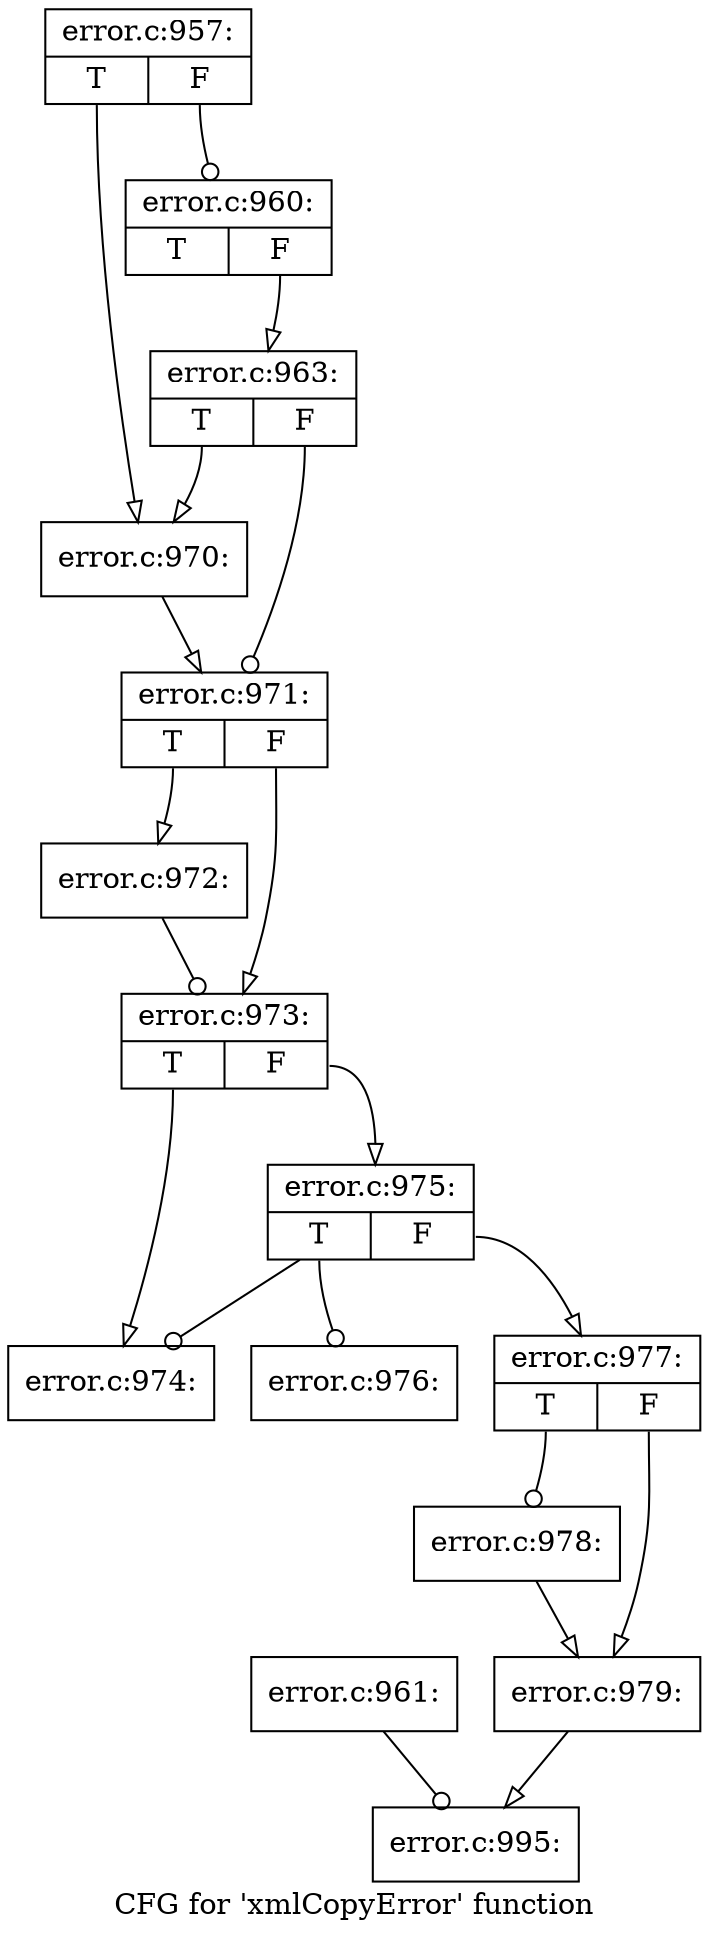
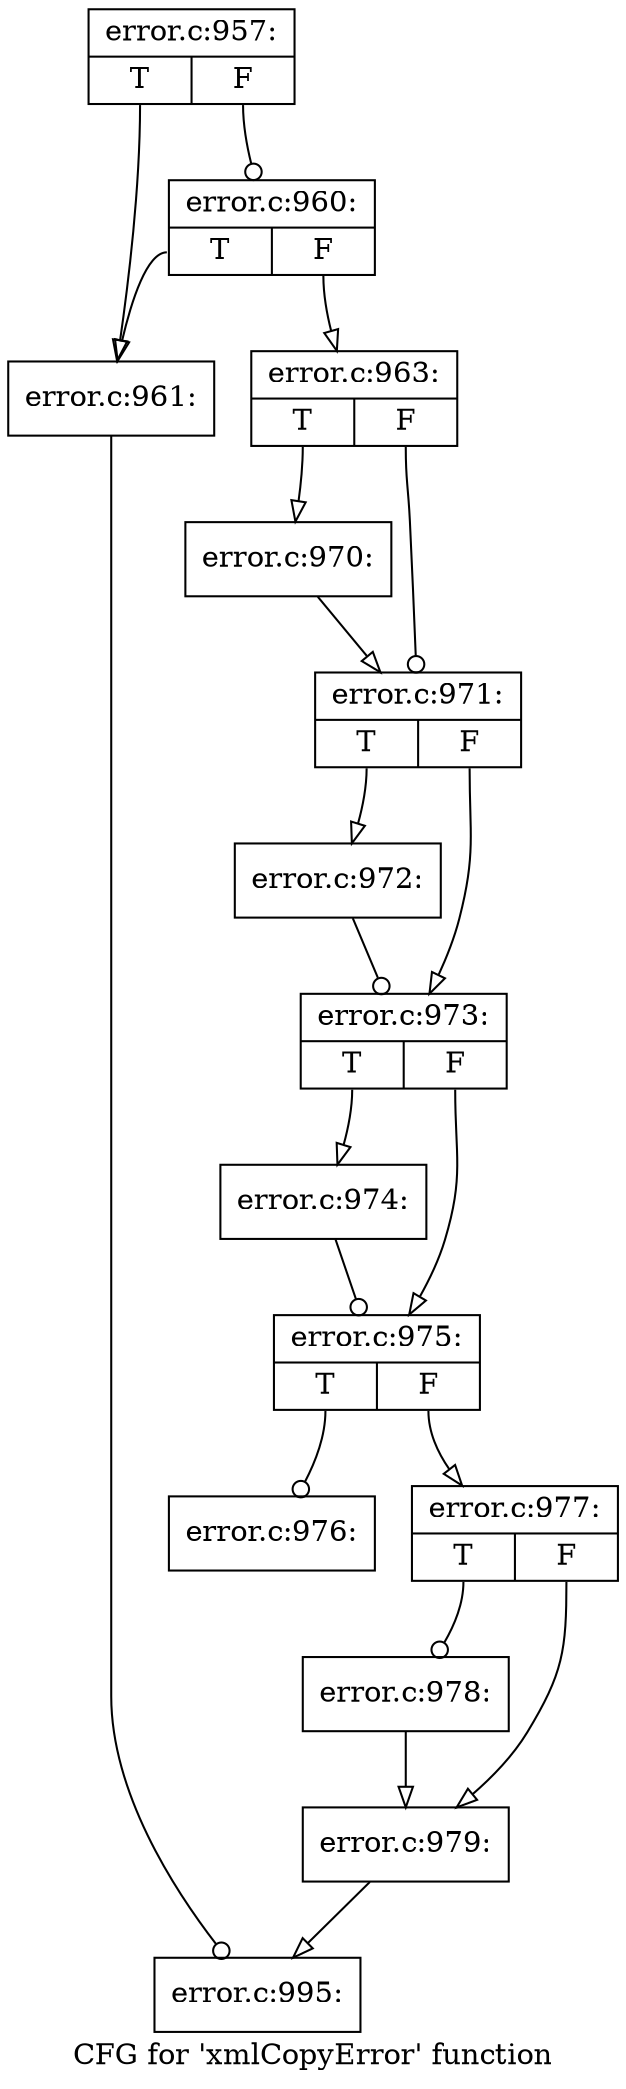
edge "error.c:960:" -> "error.c:961:": added
edge "error.c:957:" -> "error.c:970:": now "error.c:957:" -> "error.c:961:"
edge "error.c:975:" -> "error.c:974:": reversed
